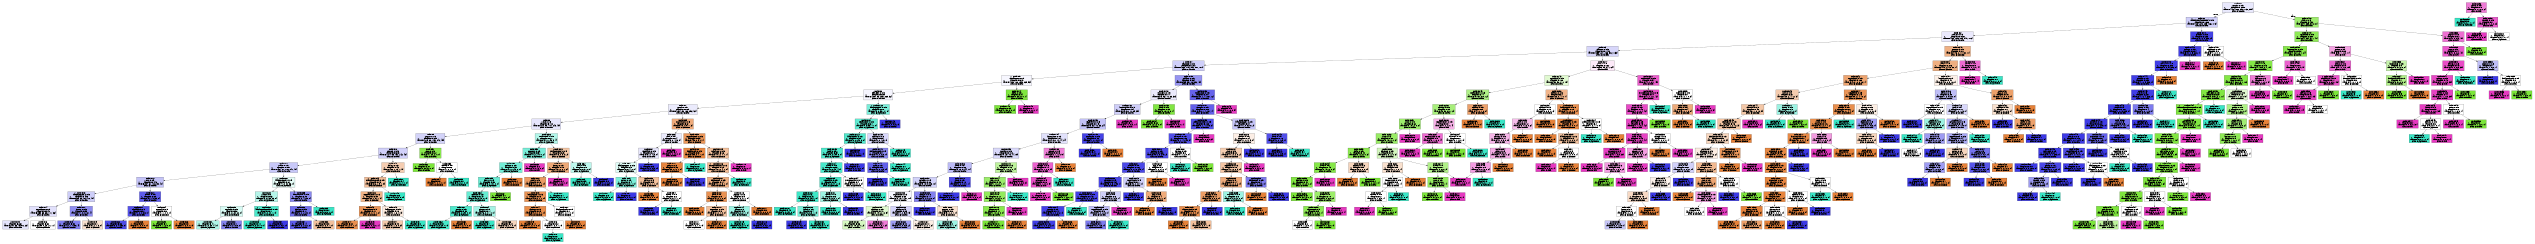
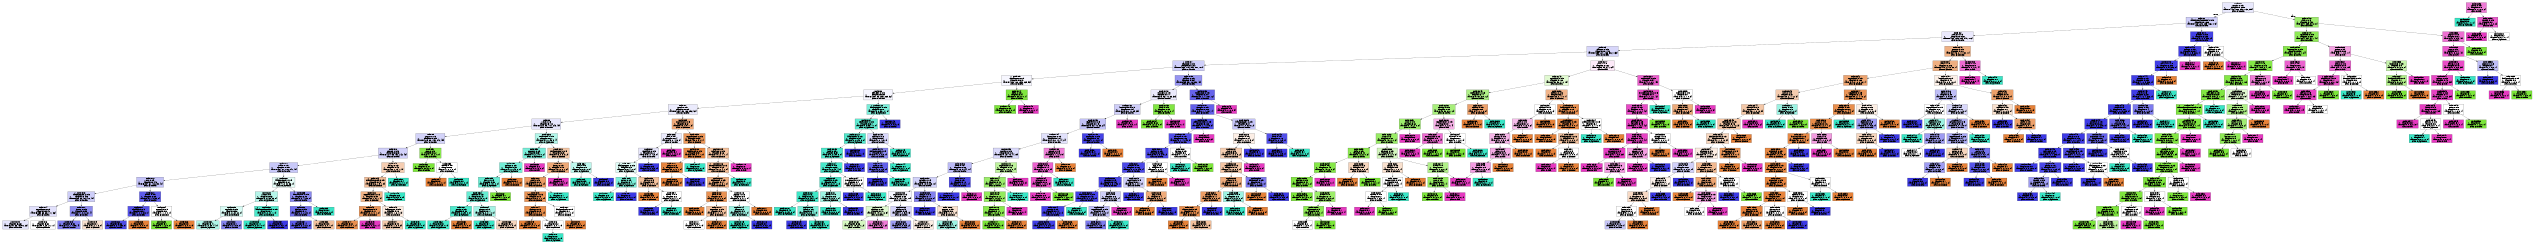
node "node #465": text "class = korean" -> "class = turnip"
